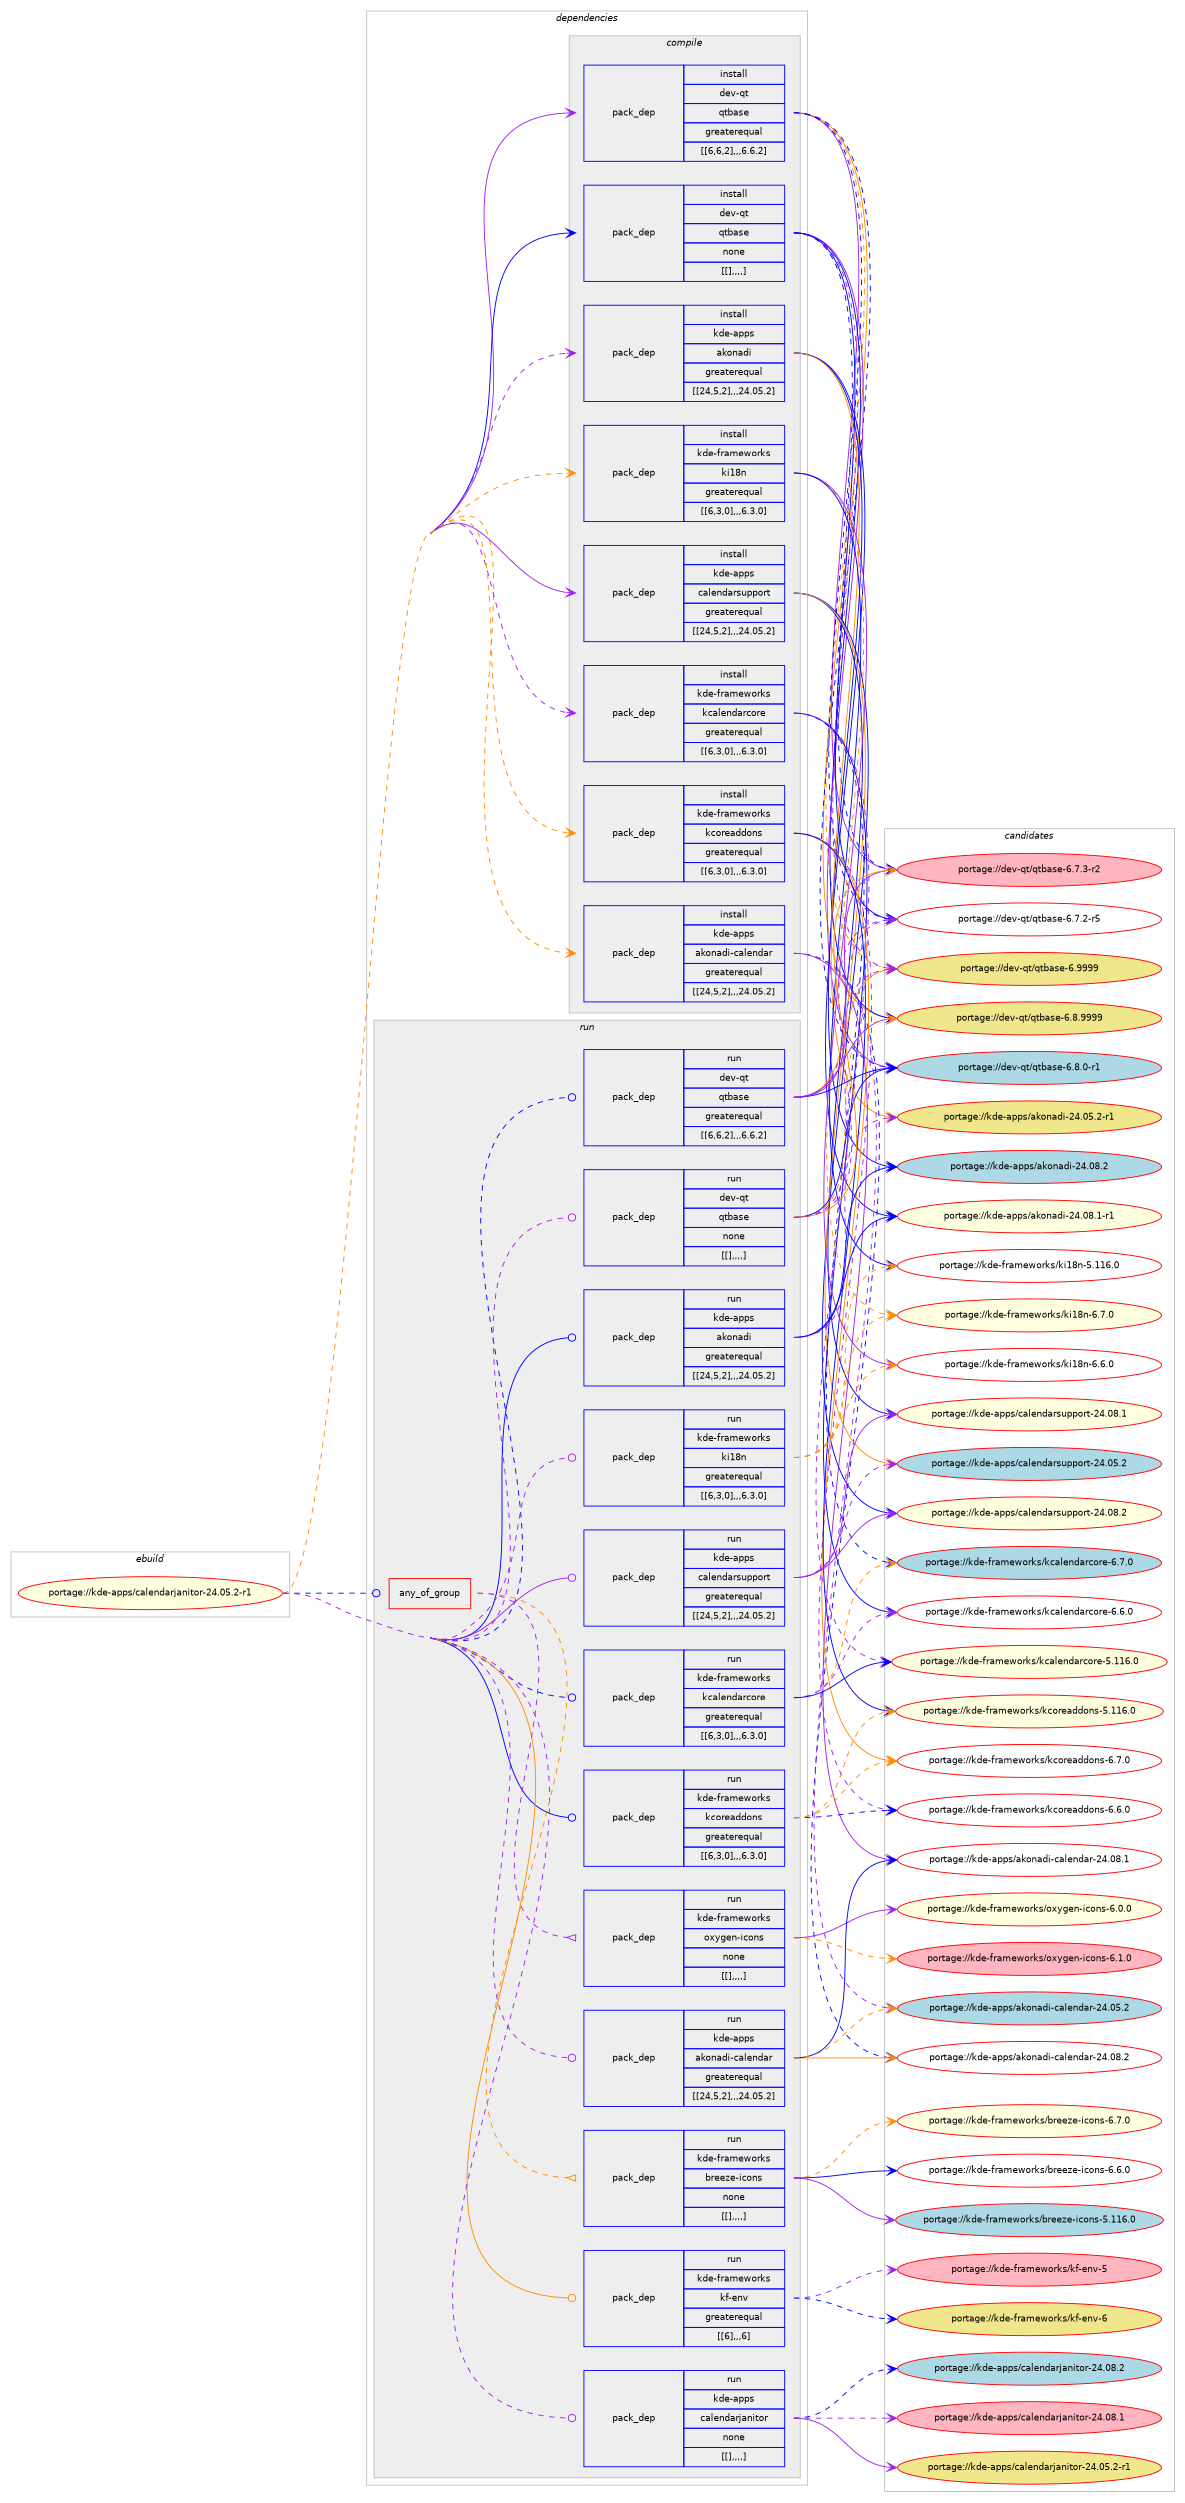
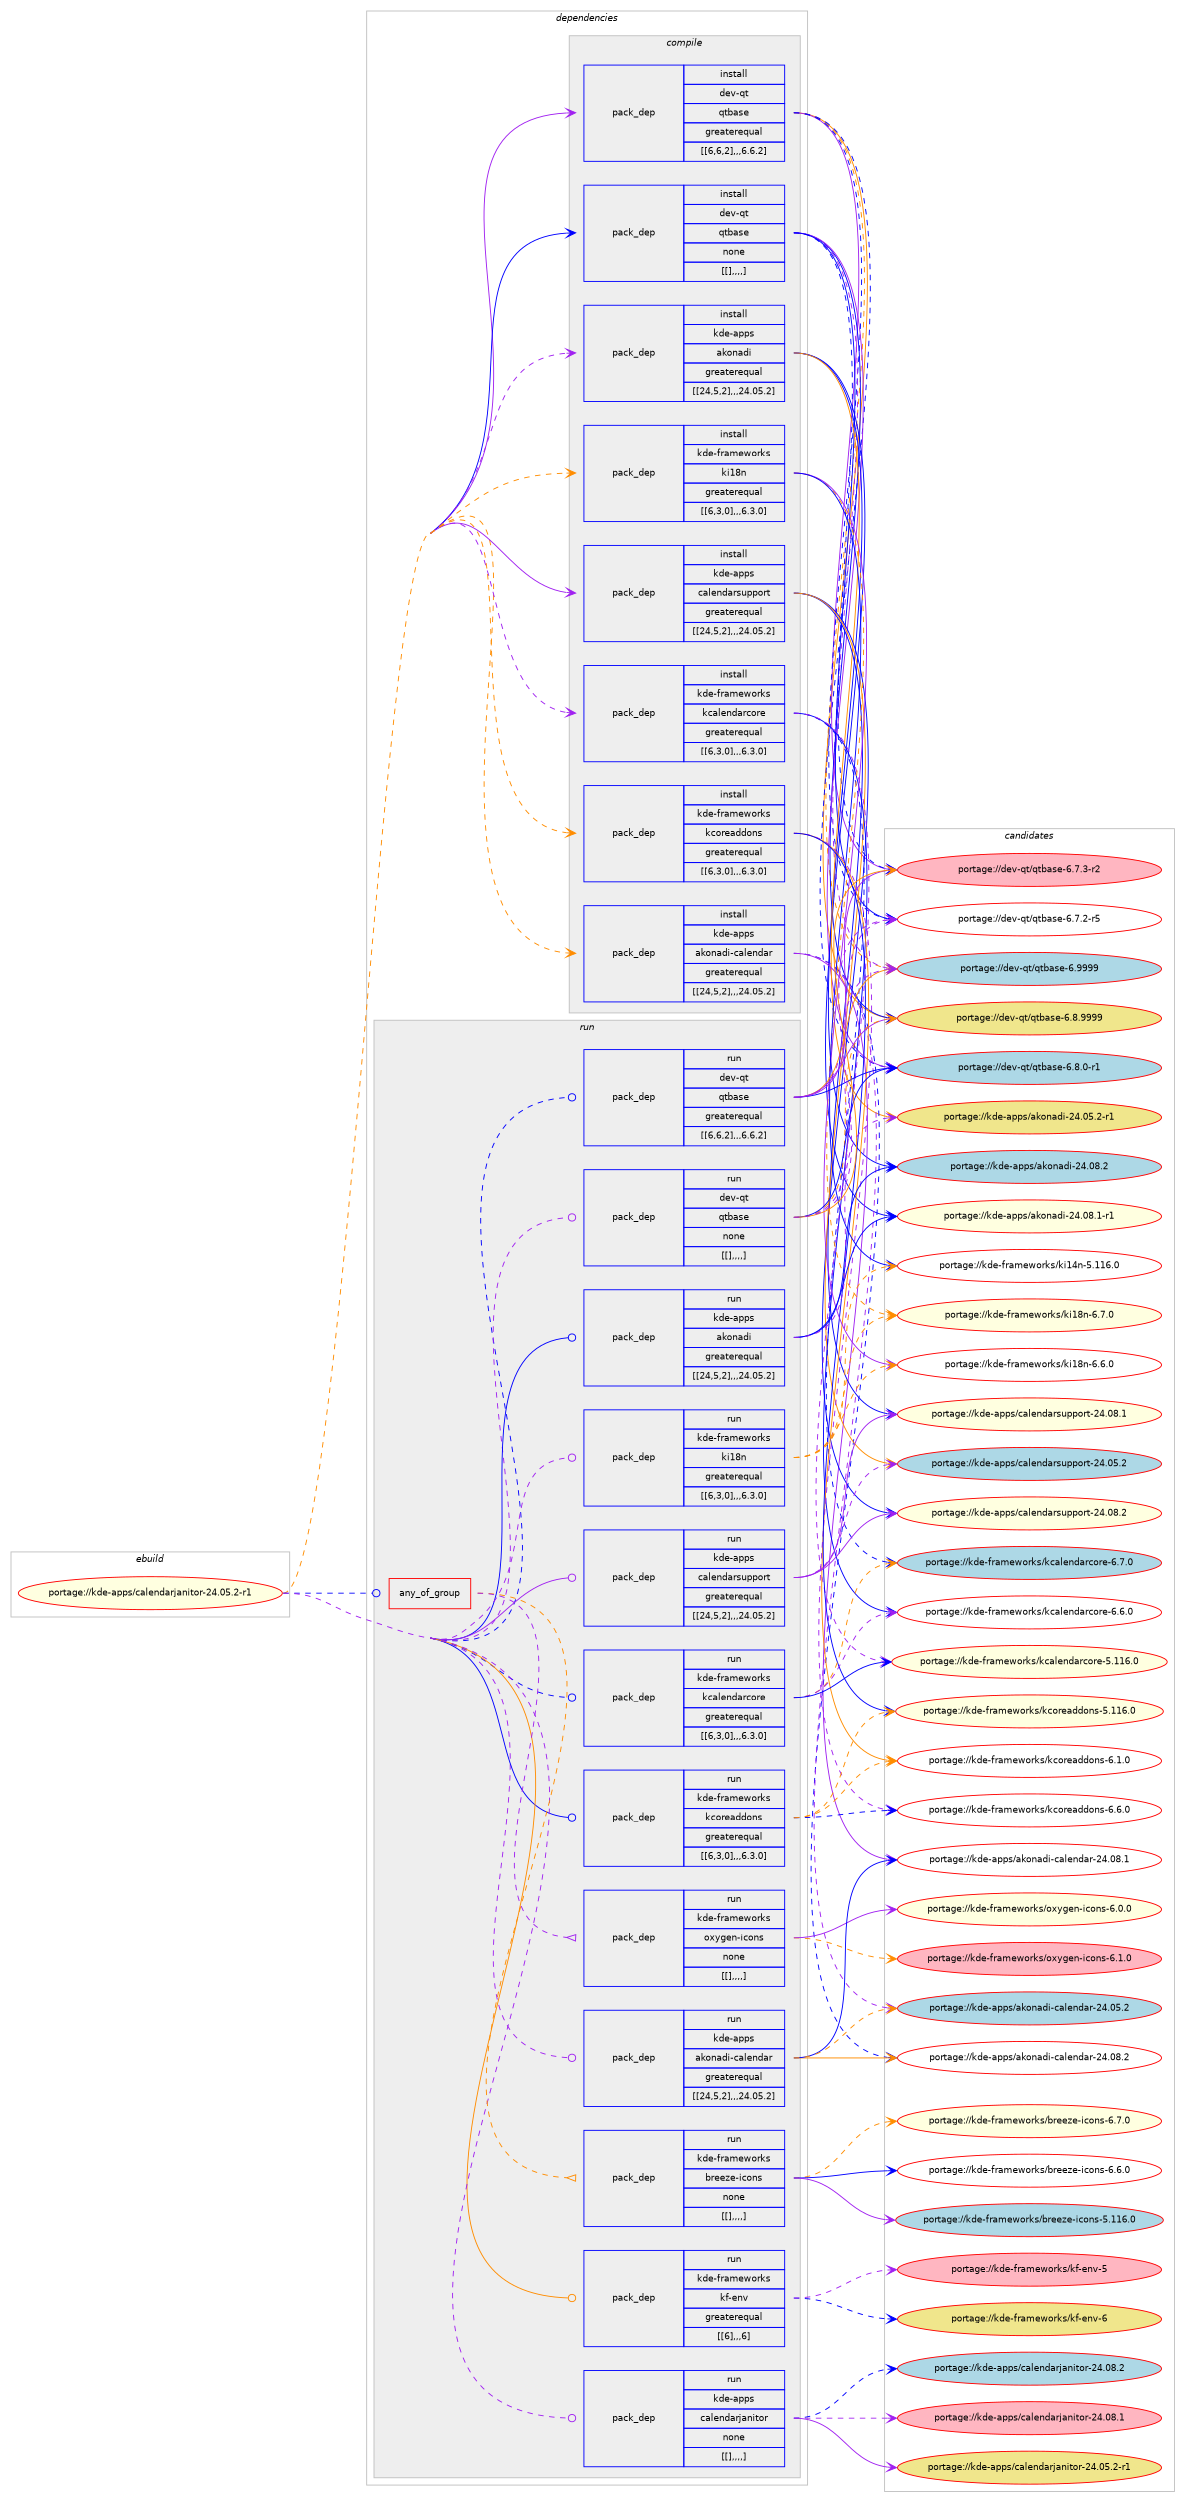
node "portage://dev-qt/qtbase-6.9999": fillcolor khaki -> lightblue
node "portage://kde-frameworks/ki18n-5.116.0": label "portage://kde-frameworks/ki18n-5.116.0" -> "portage://kde-frameworks/ki14n-5.116.0"
node "portage://kde-frameworks/kcoreaddons-6.7.0": label "portage://kde-frameworks/kcoreaddons-6.7.0" -> "portage://kde-frameworks/kcoreaddons-6.1.0"
